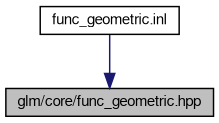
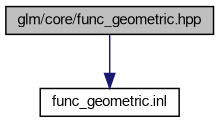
edge "func_geometric.inl" -> "glm/core/func_geometric.hpp": reversed
